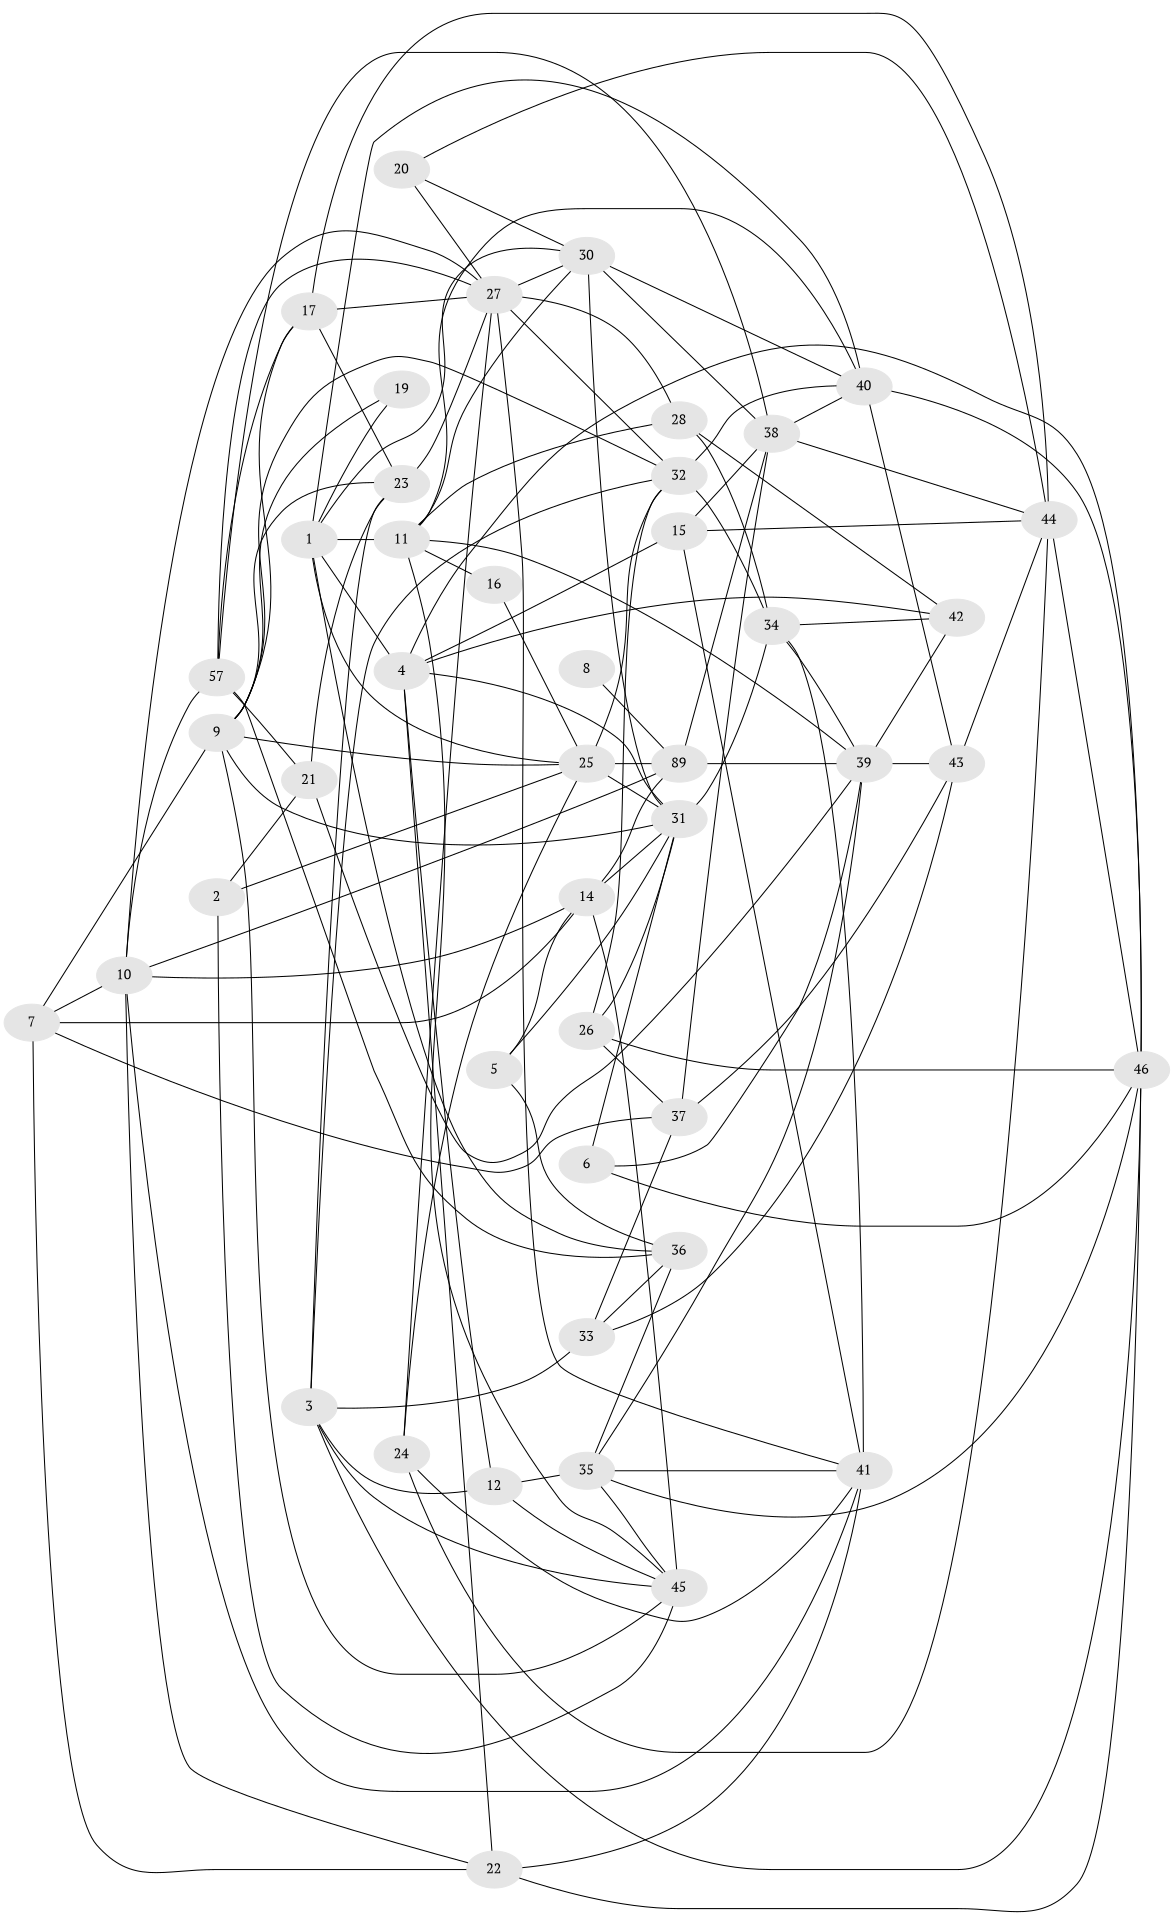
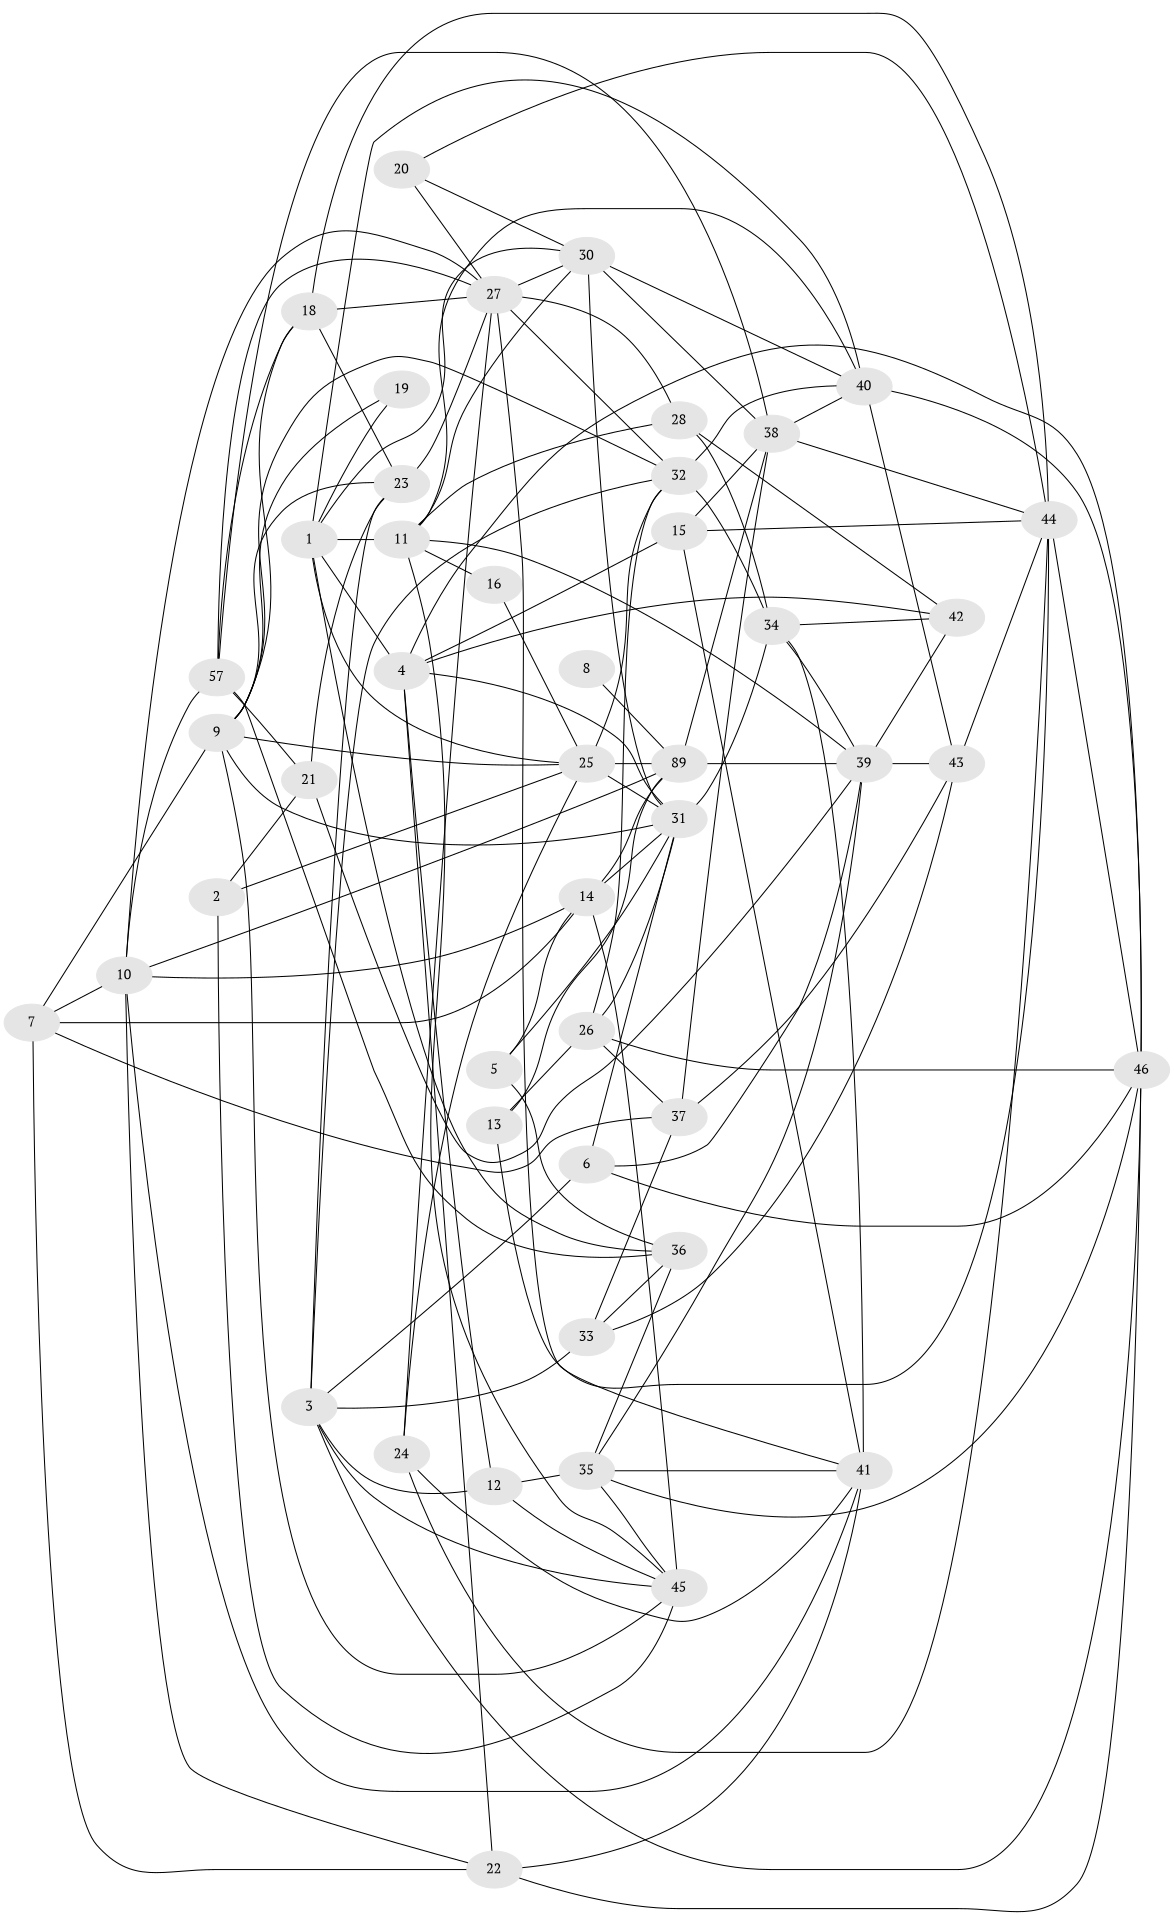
node "17": label "17" -> "18"
node "13": added
edge "6" -- "3": added
